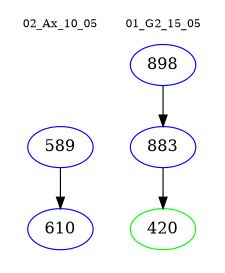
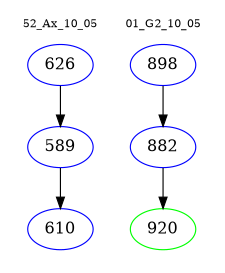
cluster "02_Ax_10_05": label "02_Ax_10_05" -> "52_Ax_10_05"
cluster "01_G2_15_05": label "01_G2_15_05" -> "01_G2_10_05"
node "626": added
node "883": label "883" -> "882"
node "420": label "420" -> "920"
